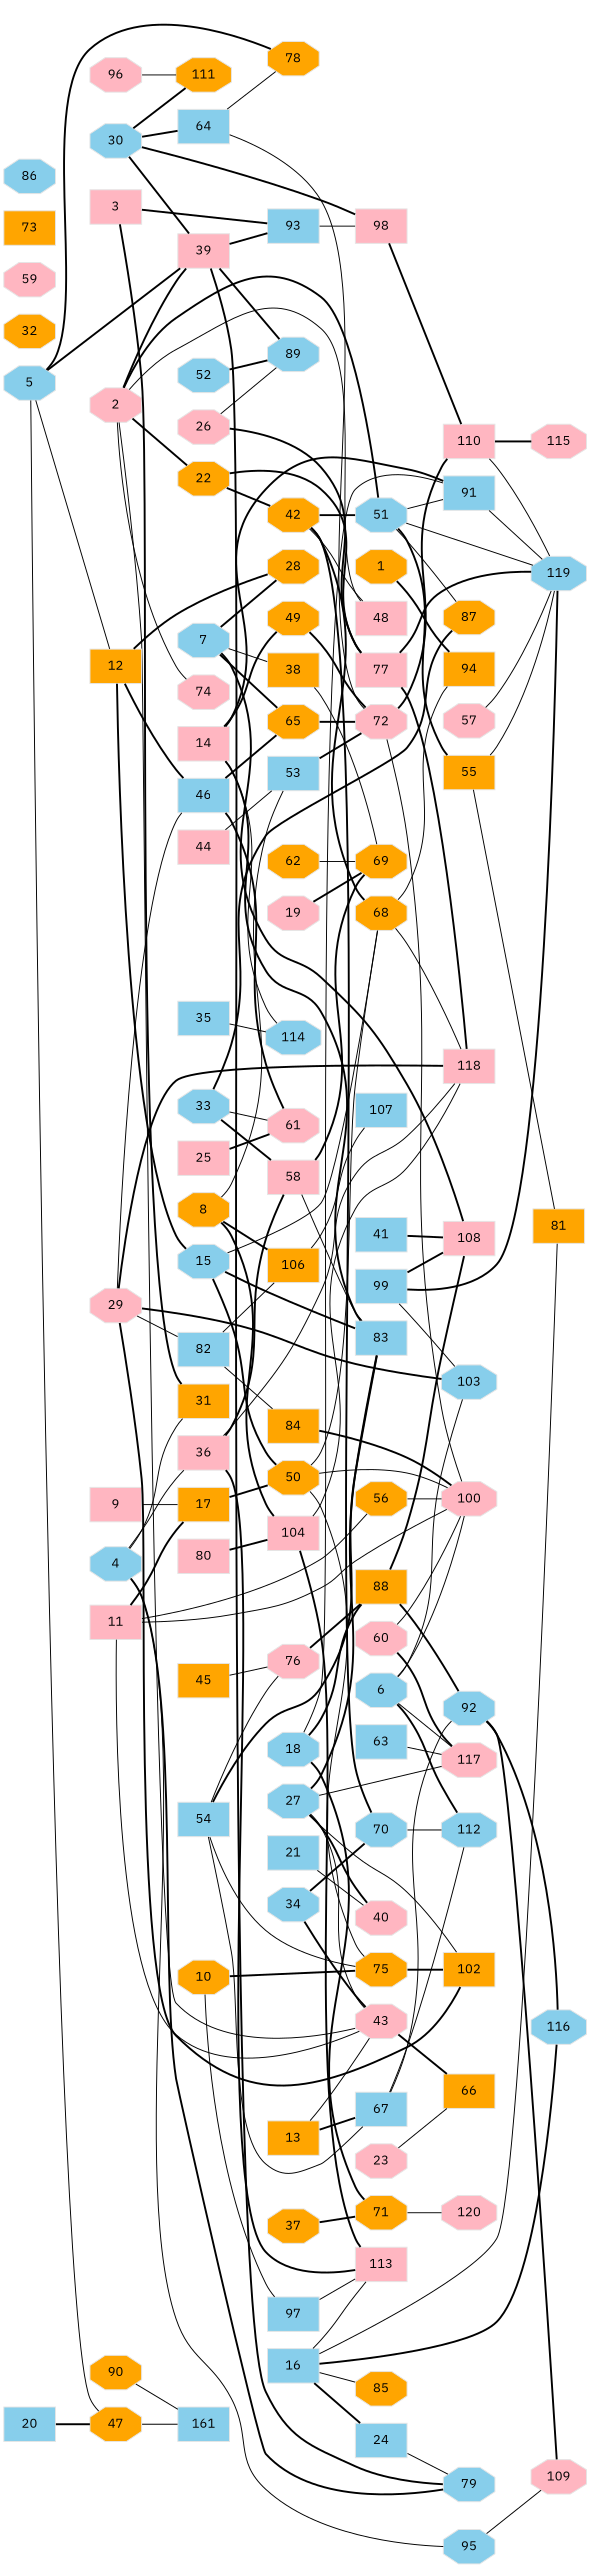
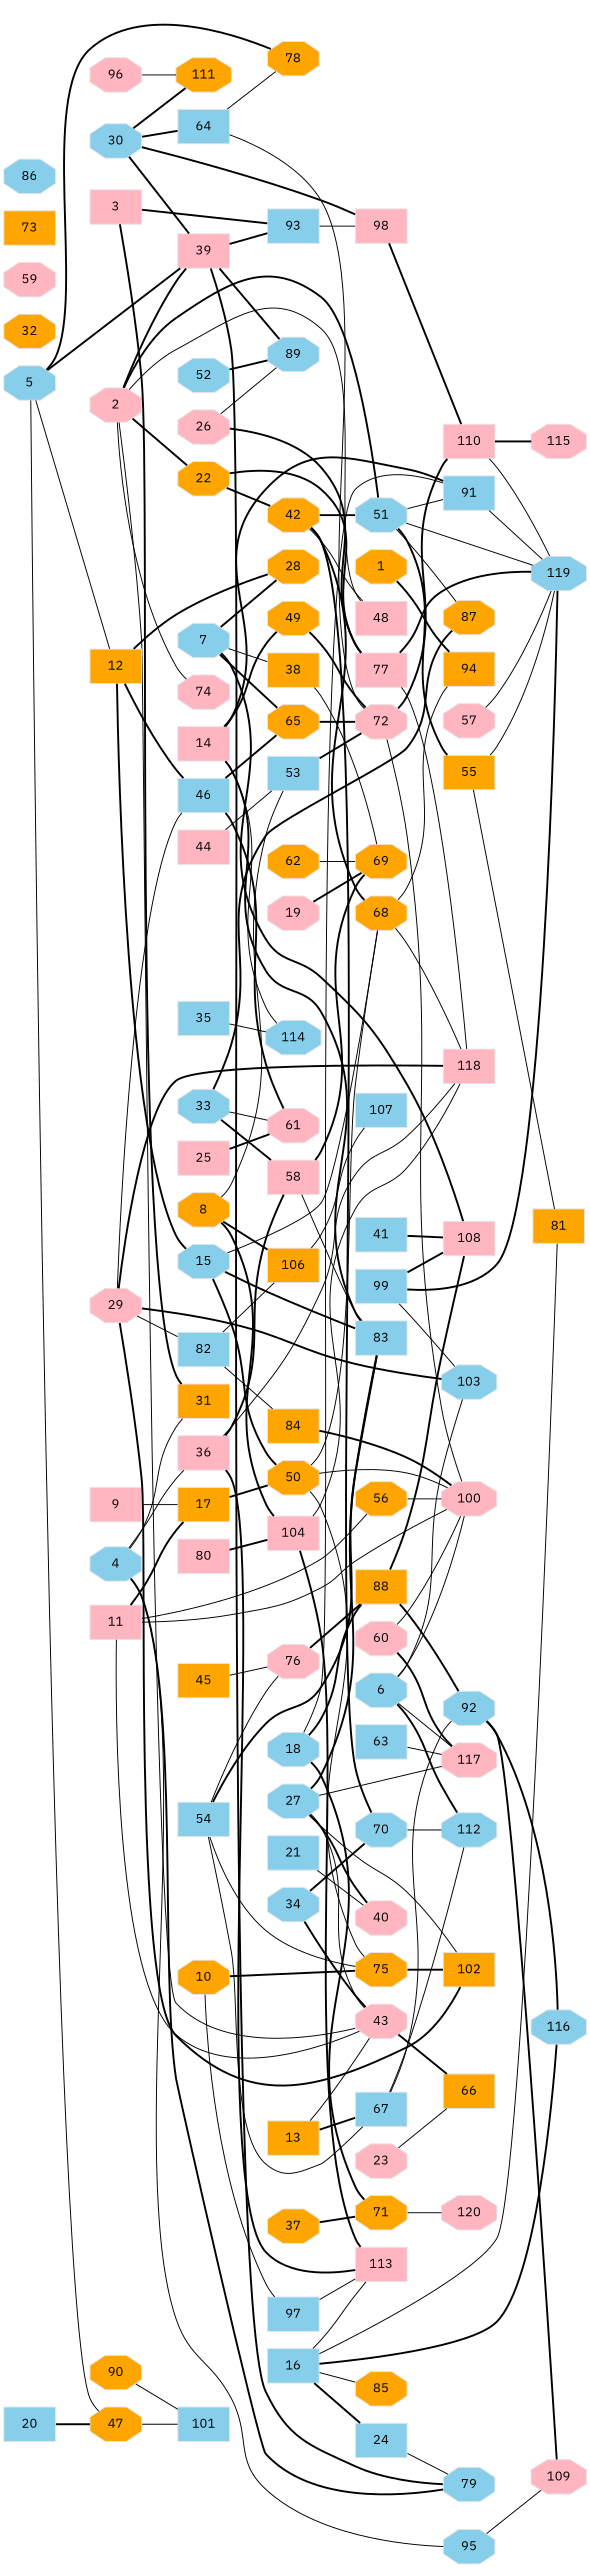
edge "77" -- "118": style bold -> solid
node "161": label "161" -> "101"
